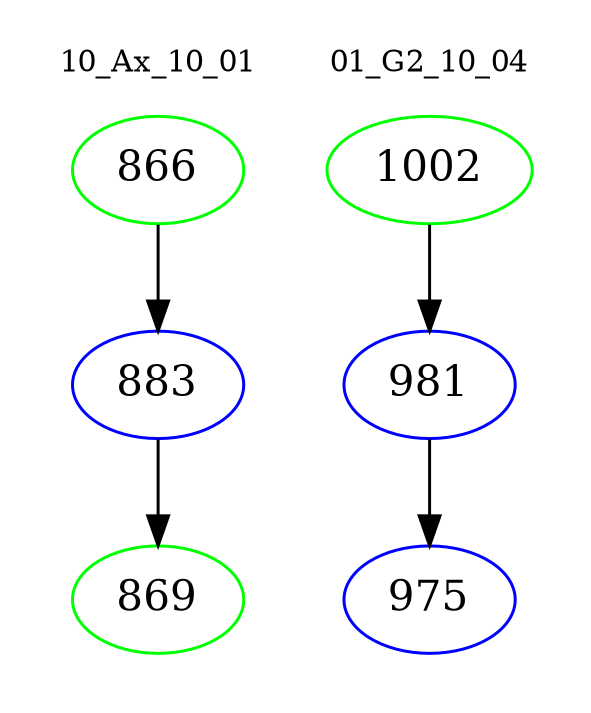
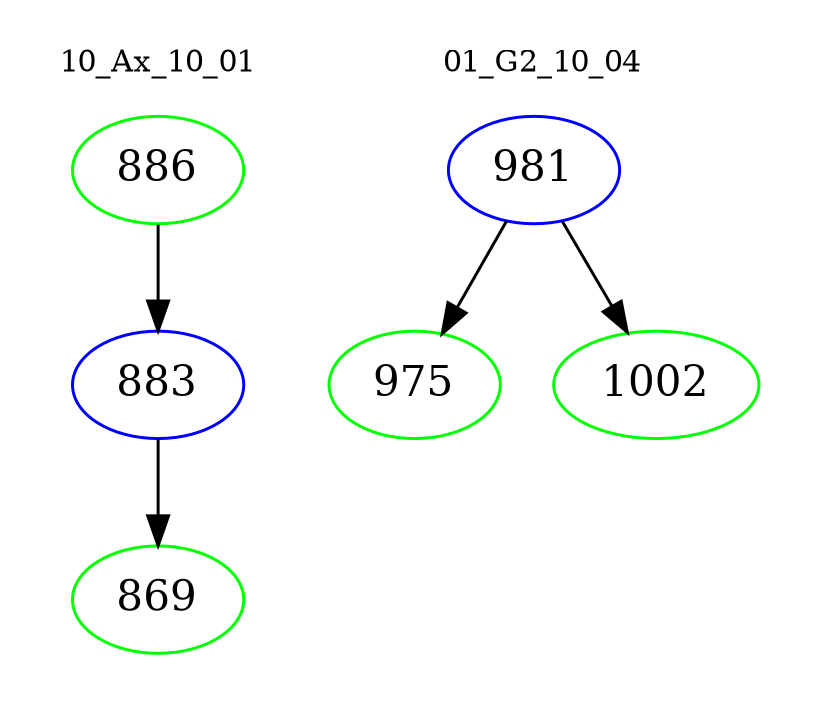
node "866": label "866" -> "886"
edge "1002" -> "981": reversed
node "975": color blue -> green
